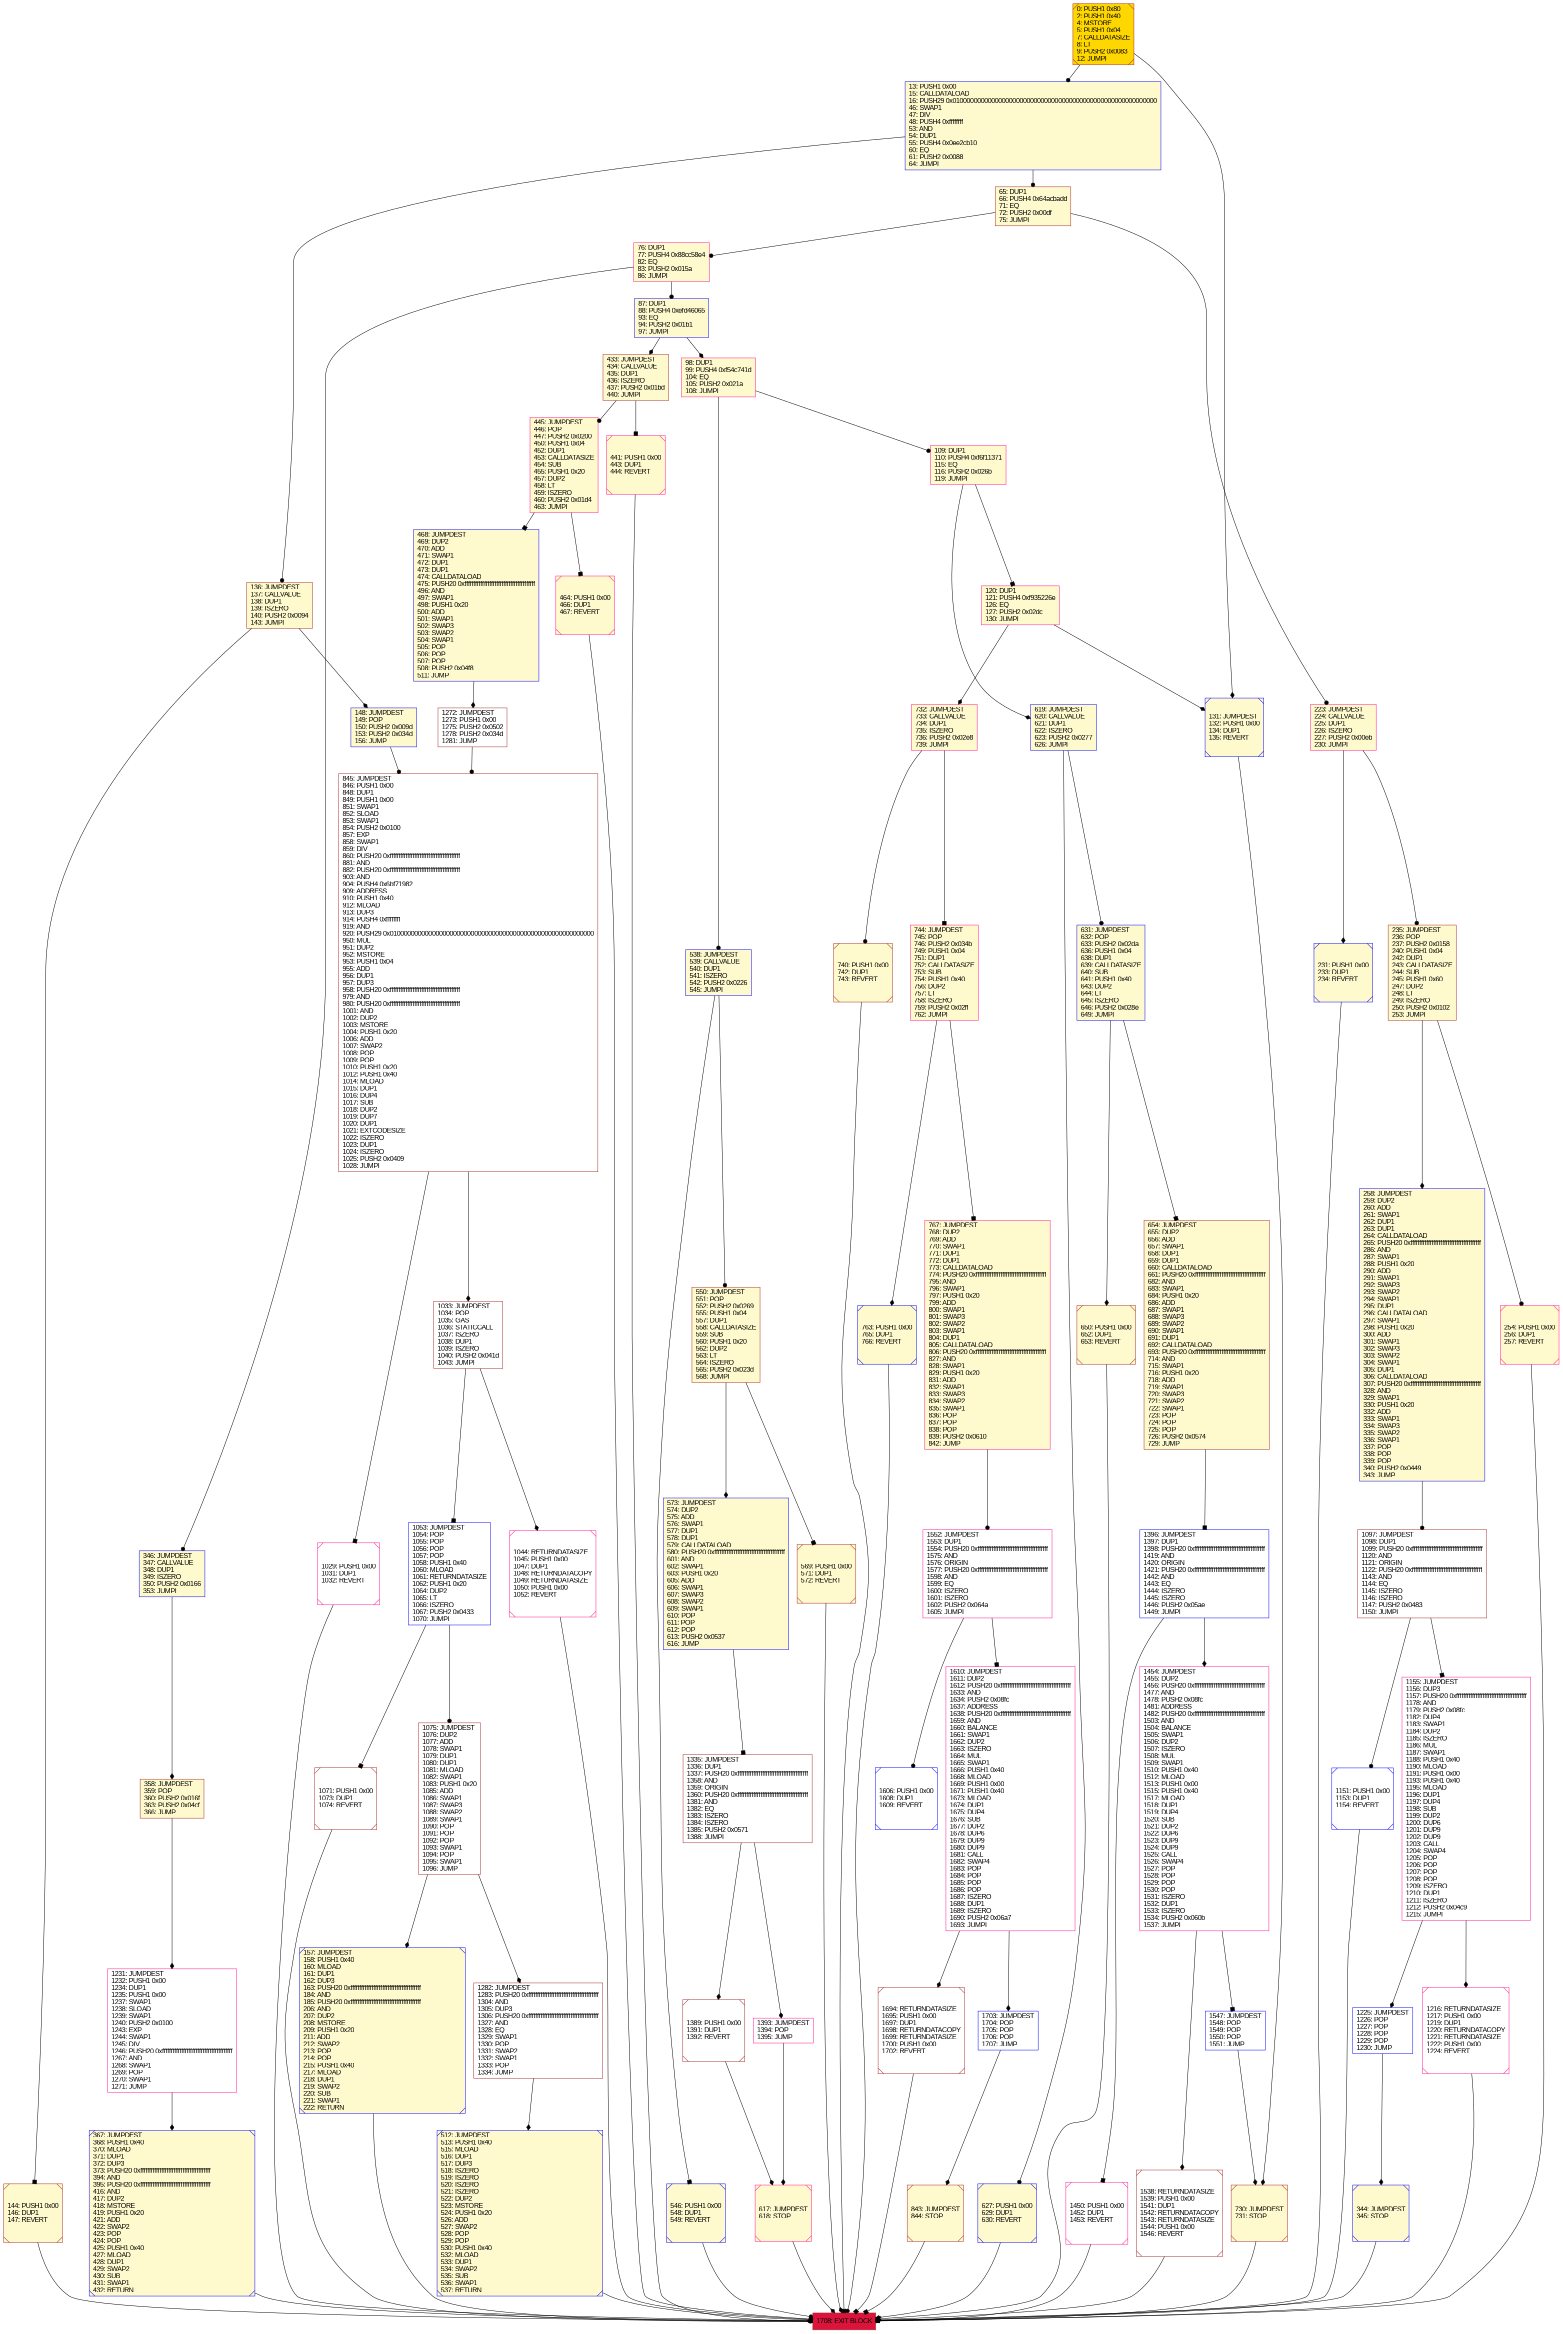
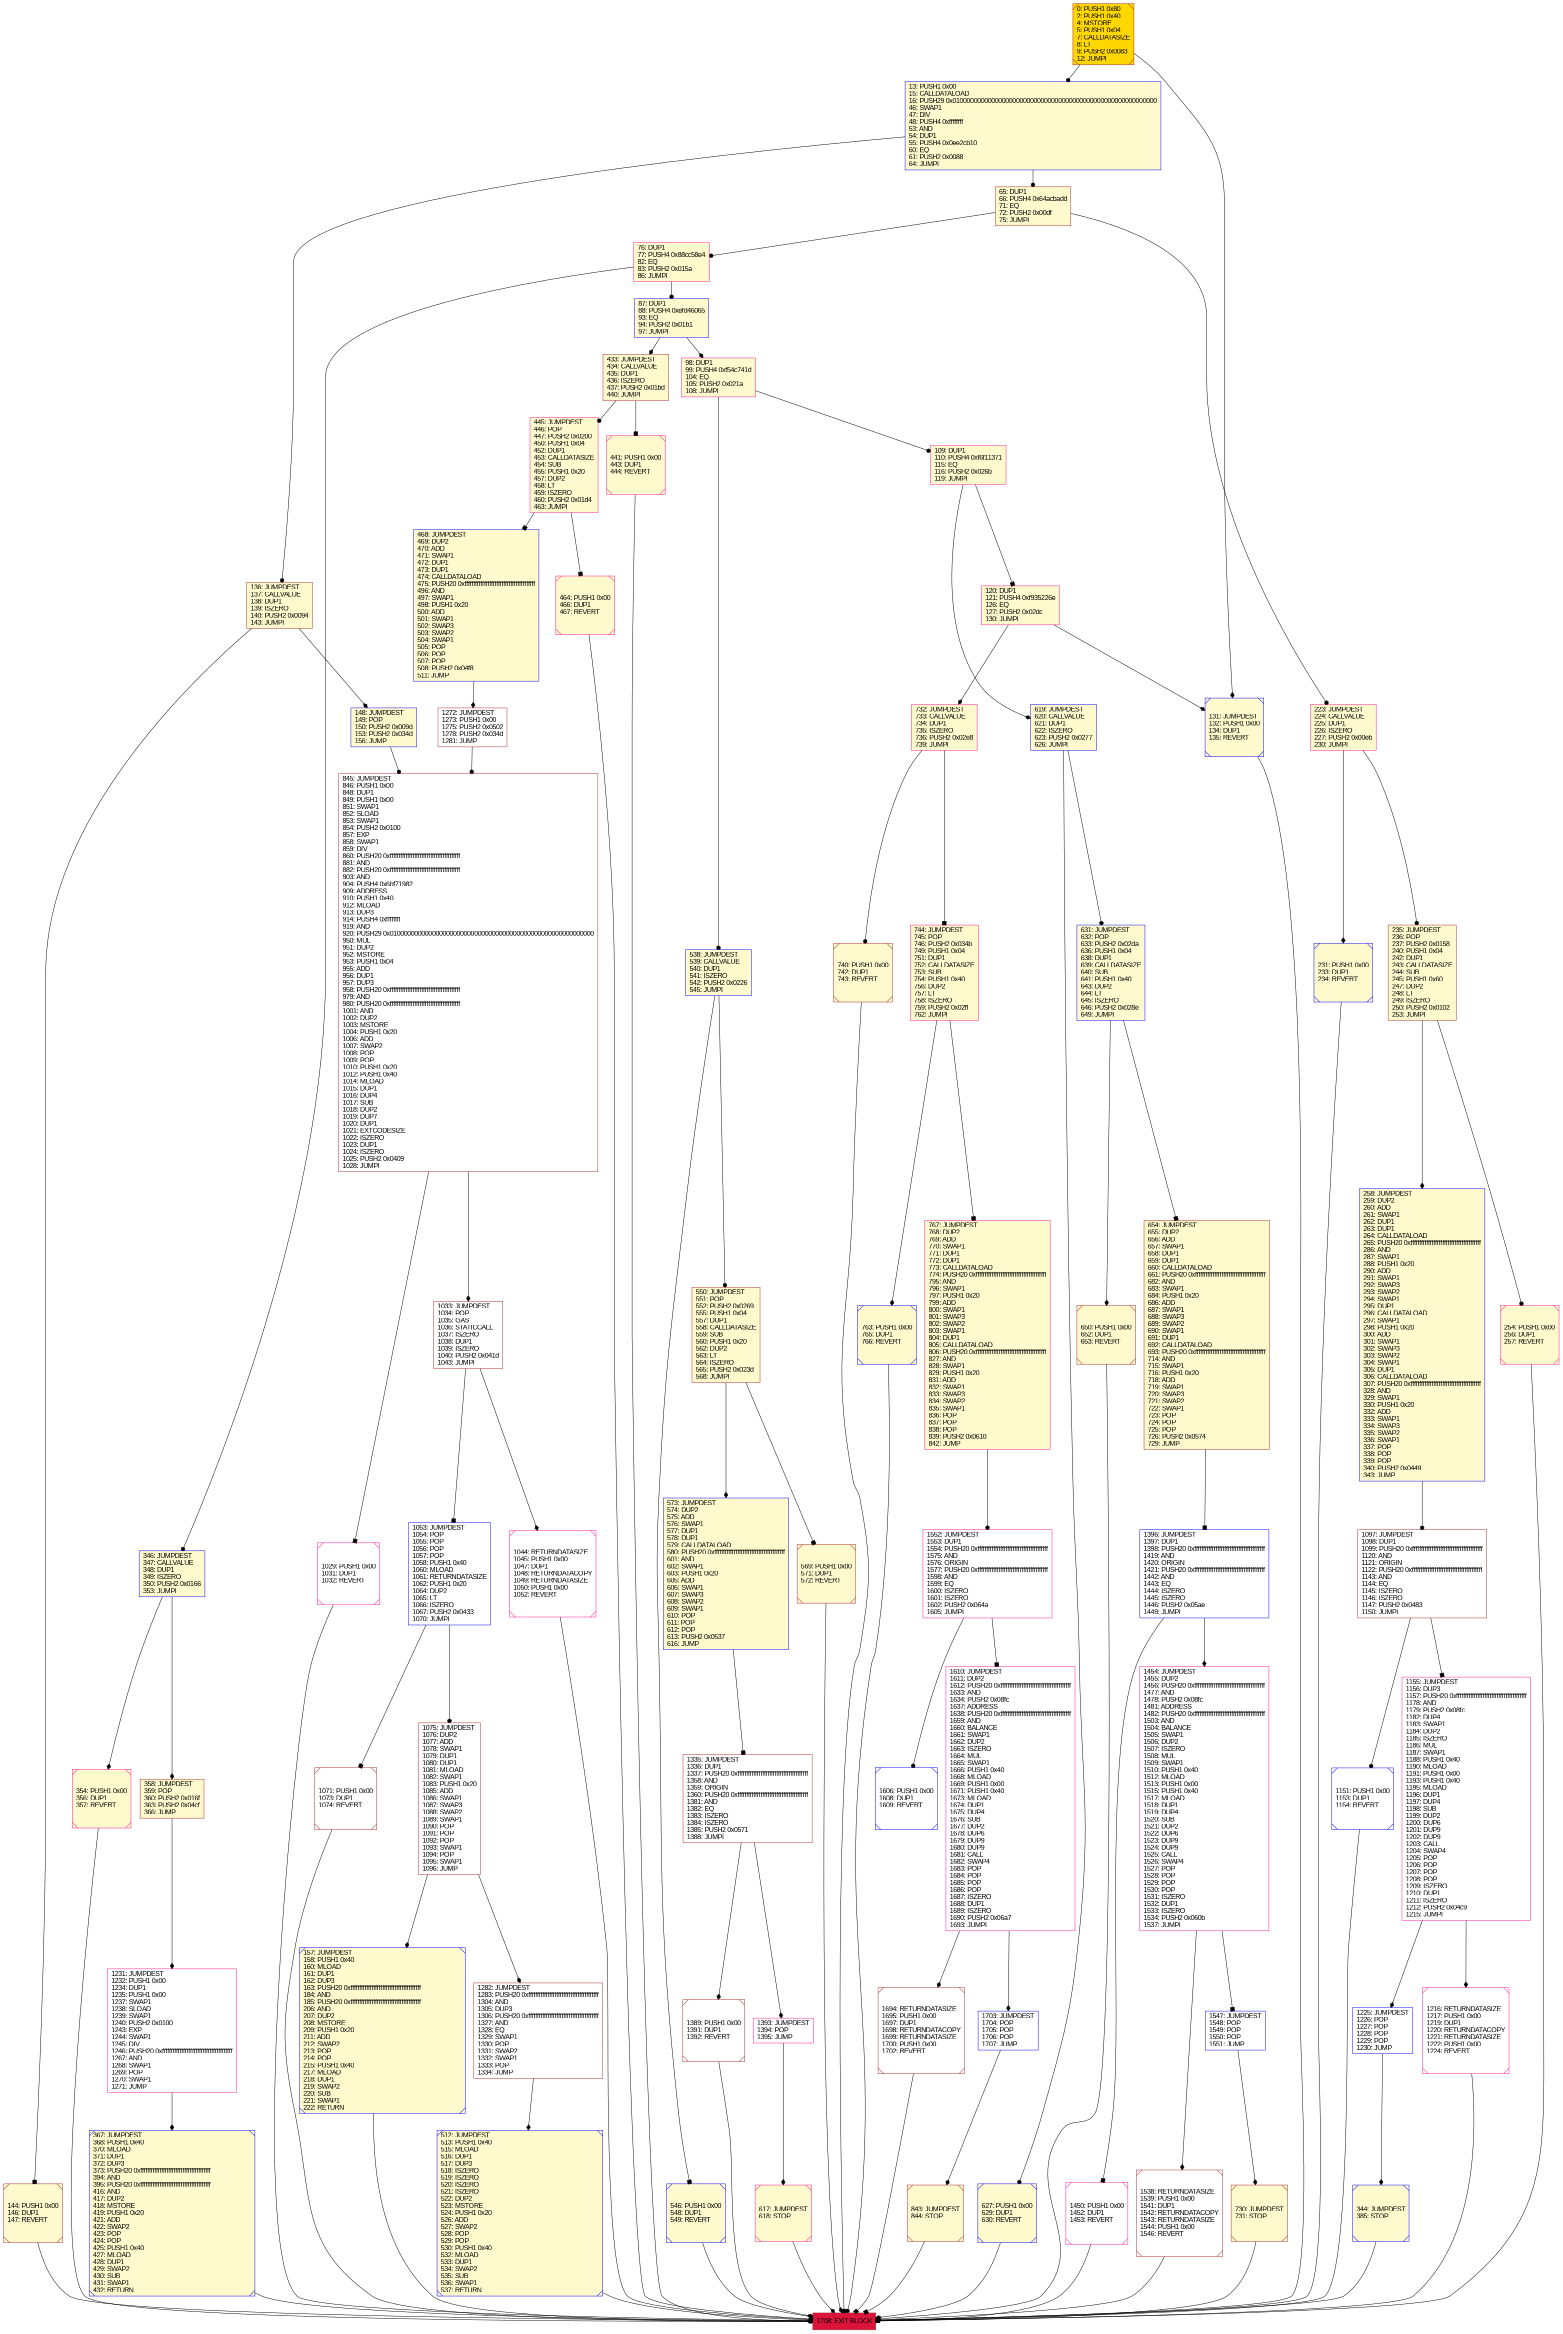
edge "131: JUMPDEST 132: PUSH1 0x00 134: DUP1 135: REVERT" -> "730: JUMPDEST 731: STOP": now "131: JUMPDEST 132: PUSH1 0x00 134: DUP1 135: REVERT" -> "1708: EXIT BLOCK"
node "354: PUSH1 0x00 356: DUP1 357: REVERT": added
edge "1389: PUSH1 0x00 1391: DUP1 1392: REVERT" -> "617: JUMPDEST 618: STOP": now "1389: PUSH1 0x00 1391: DUP1 1392: REVERT" -> "1708: EXIT BLOCK"
node "344: JUMPDEST 345: STOP": label "344: JUMPDEST 345: STOP" -> "344: JUMPDEST 385: STOP"
